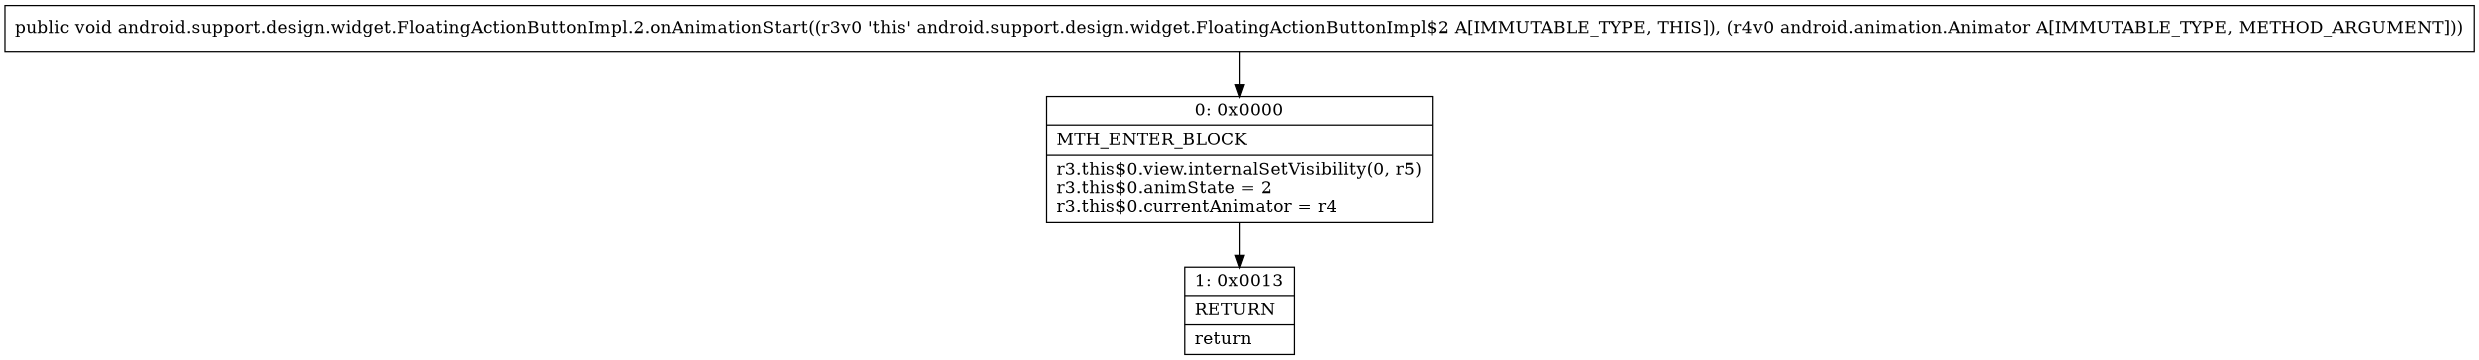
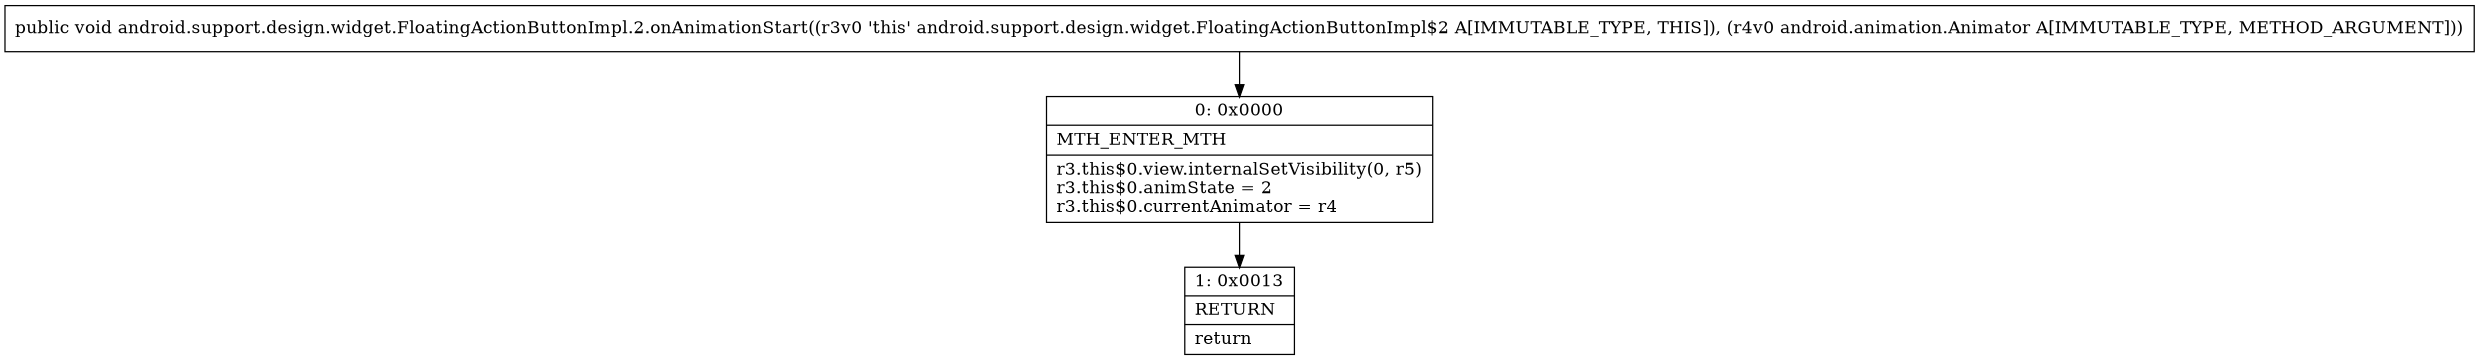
node "0: 0x0000": text "MTH_ENTER_BLOCK" -> "MTH_ENTER_MTH"
